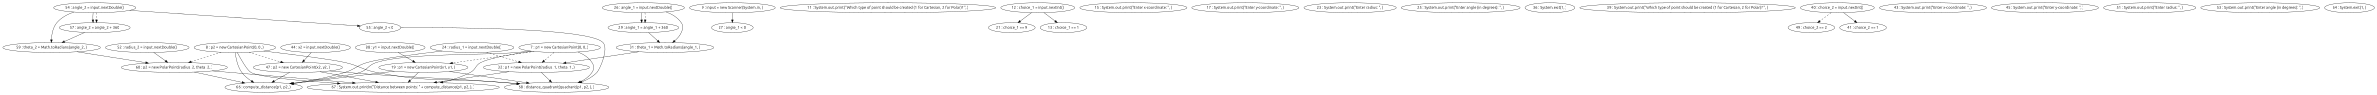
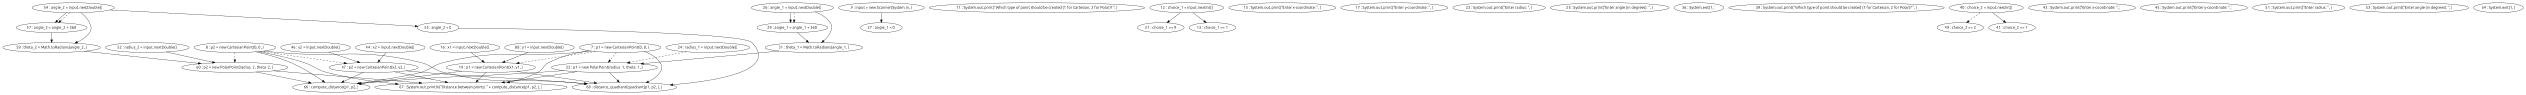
node "46 : y2 = input.nextDouble()": added
node "16 : x1 = input.nextDouble()": added
edge "24 : radius_1 = input.nextDouble()" -> "66 : compute_distance(p1, p2, )": now "32 : p1 = new PolarPoint(radius_1, theta_1, )" -> "66 : compute_distance(p1, p2, )"
